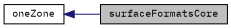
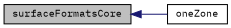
edge "surfaceFormatsCore" -> "oneZone": reversed
